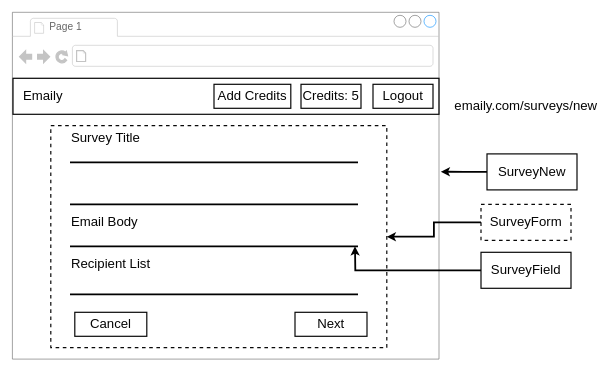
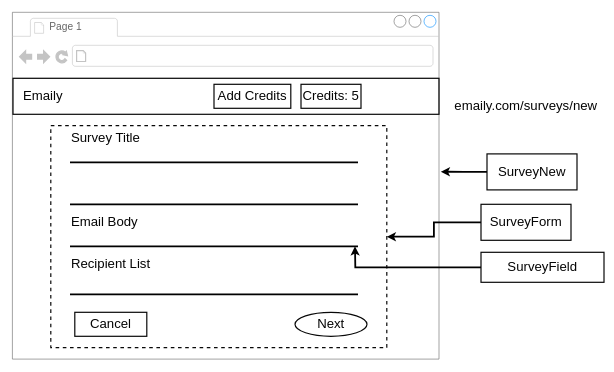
node "Logout": removed
node "SurveyForm": style dashed -> solid
node "SurveyField": size 90x36 -> 123x30
node "Next": shape rectangle -> ellipse
